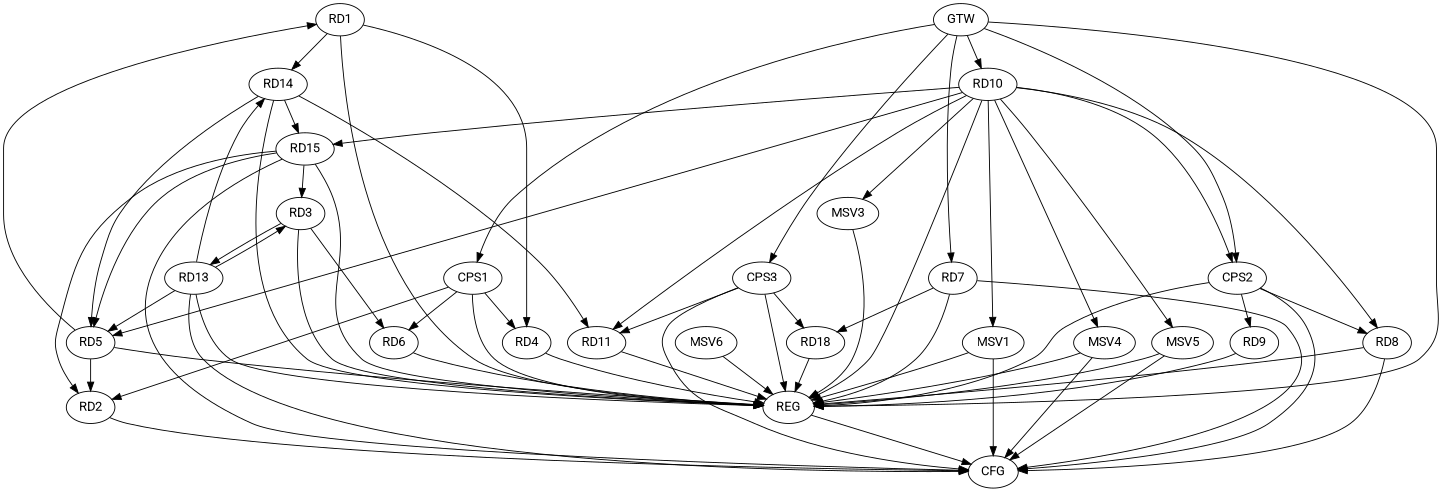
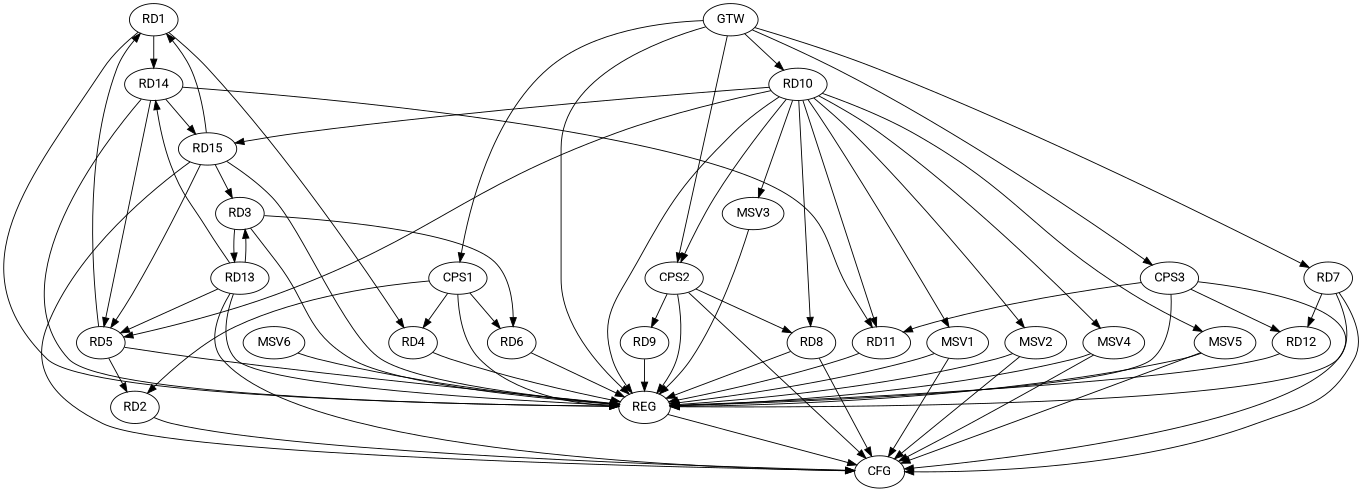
edge "RD15" -> "RD2": now "RD15" -> "RD1"
node "RD18": label "RD18" -> "RD12"
node "MSV2": added
